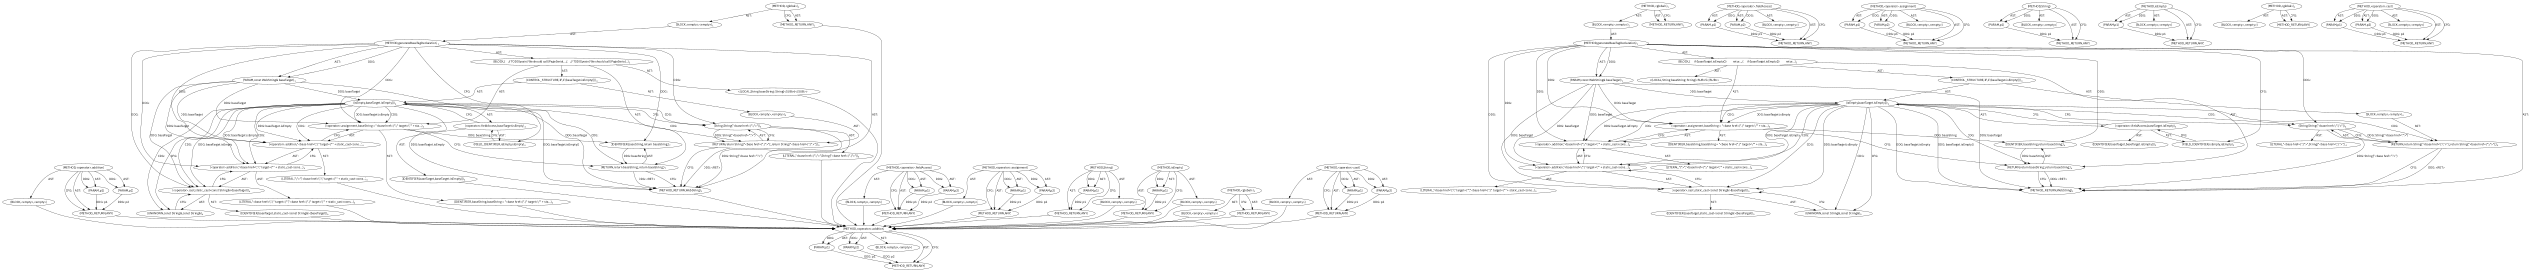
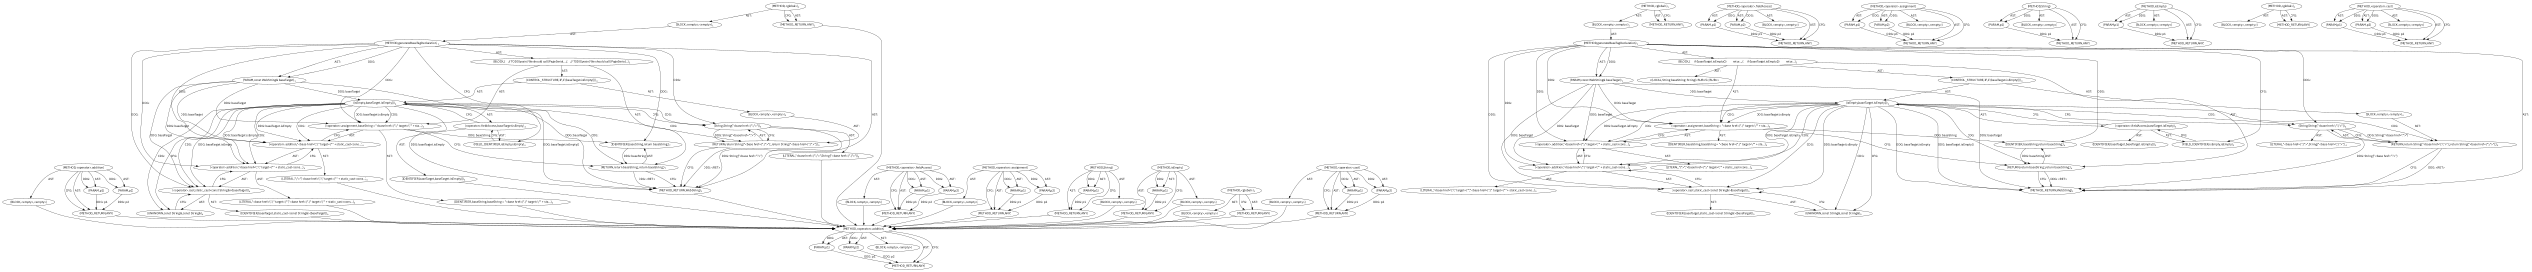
node "<(LOCAL,String baseString: String)<SUB>6</SUB>>": removed
